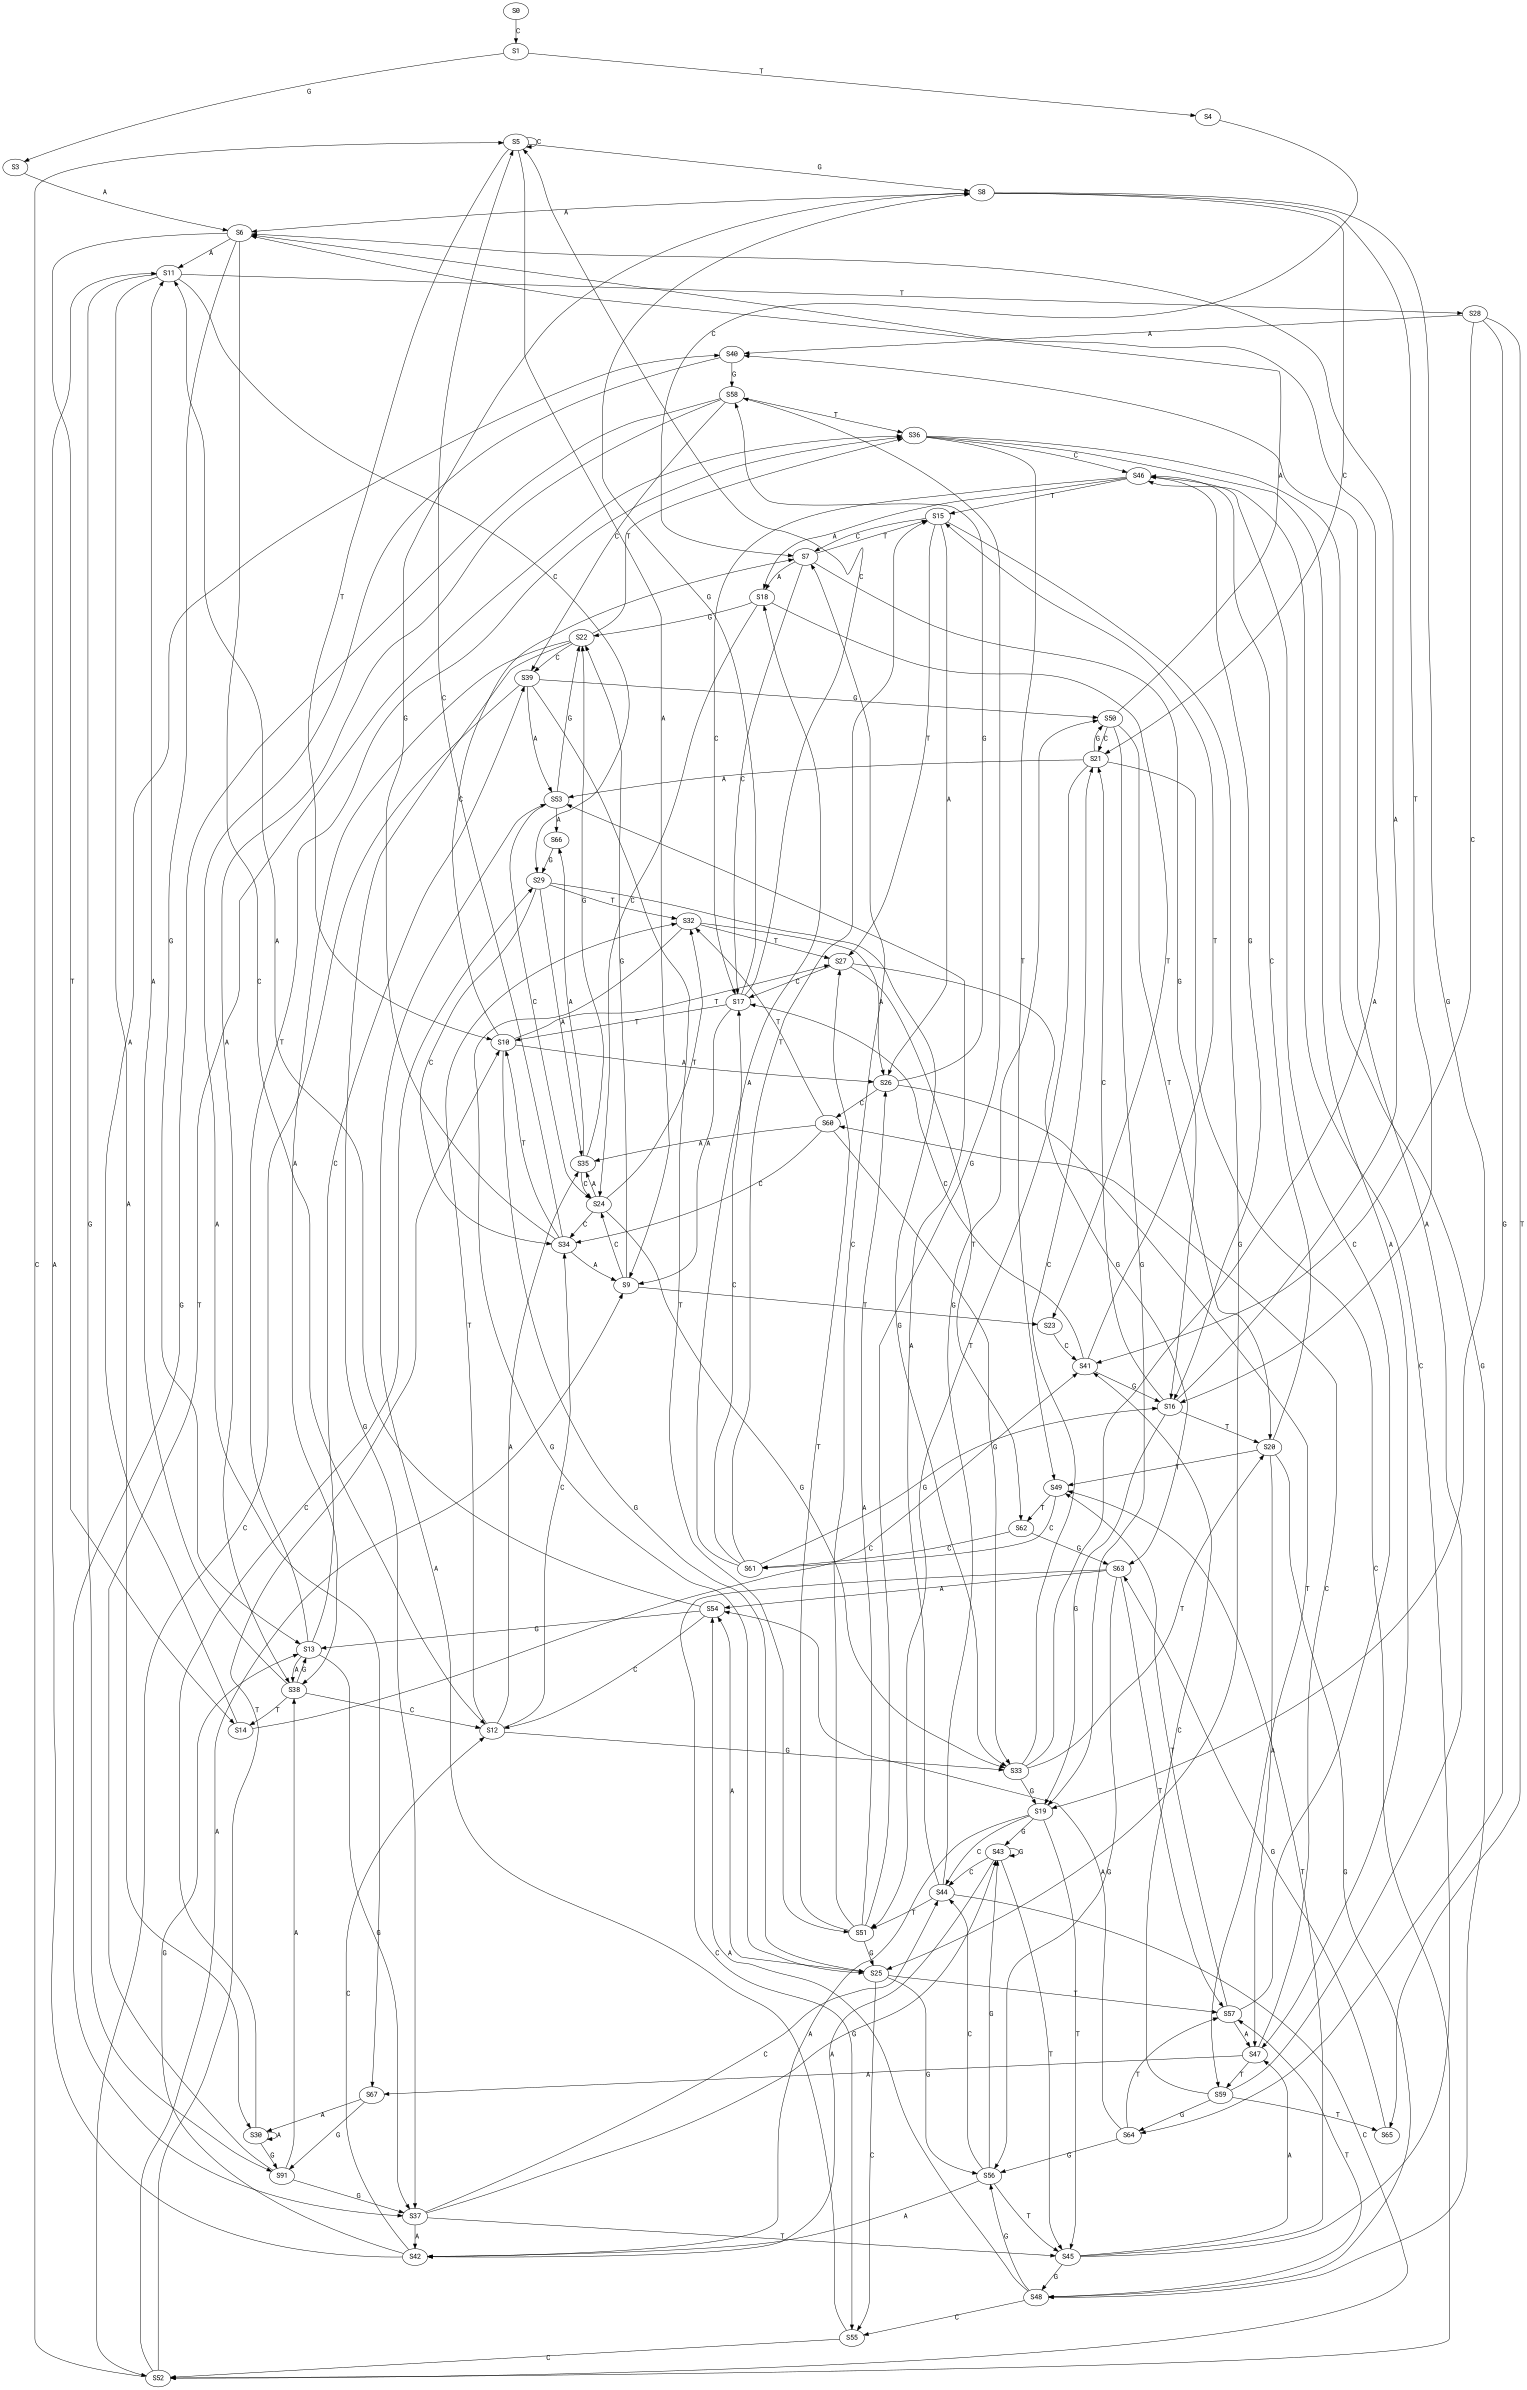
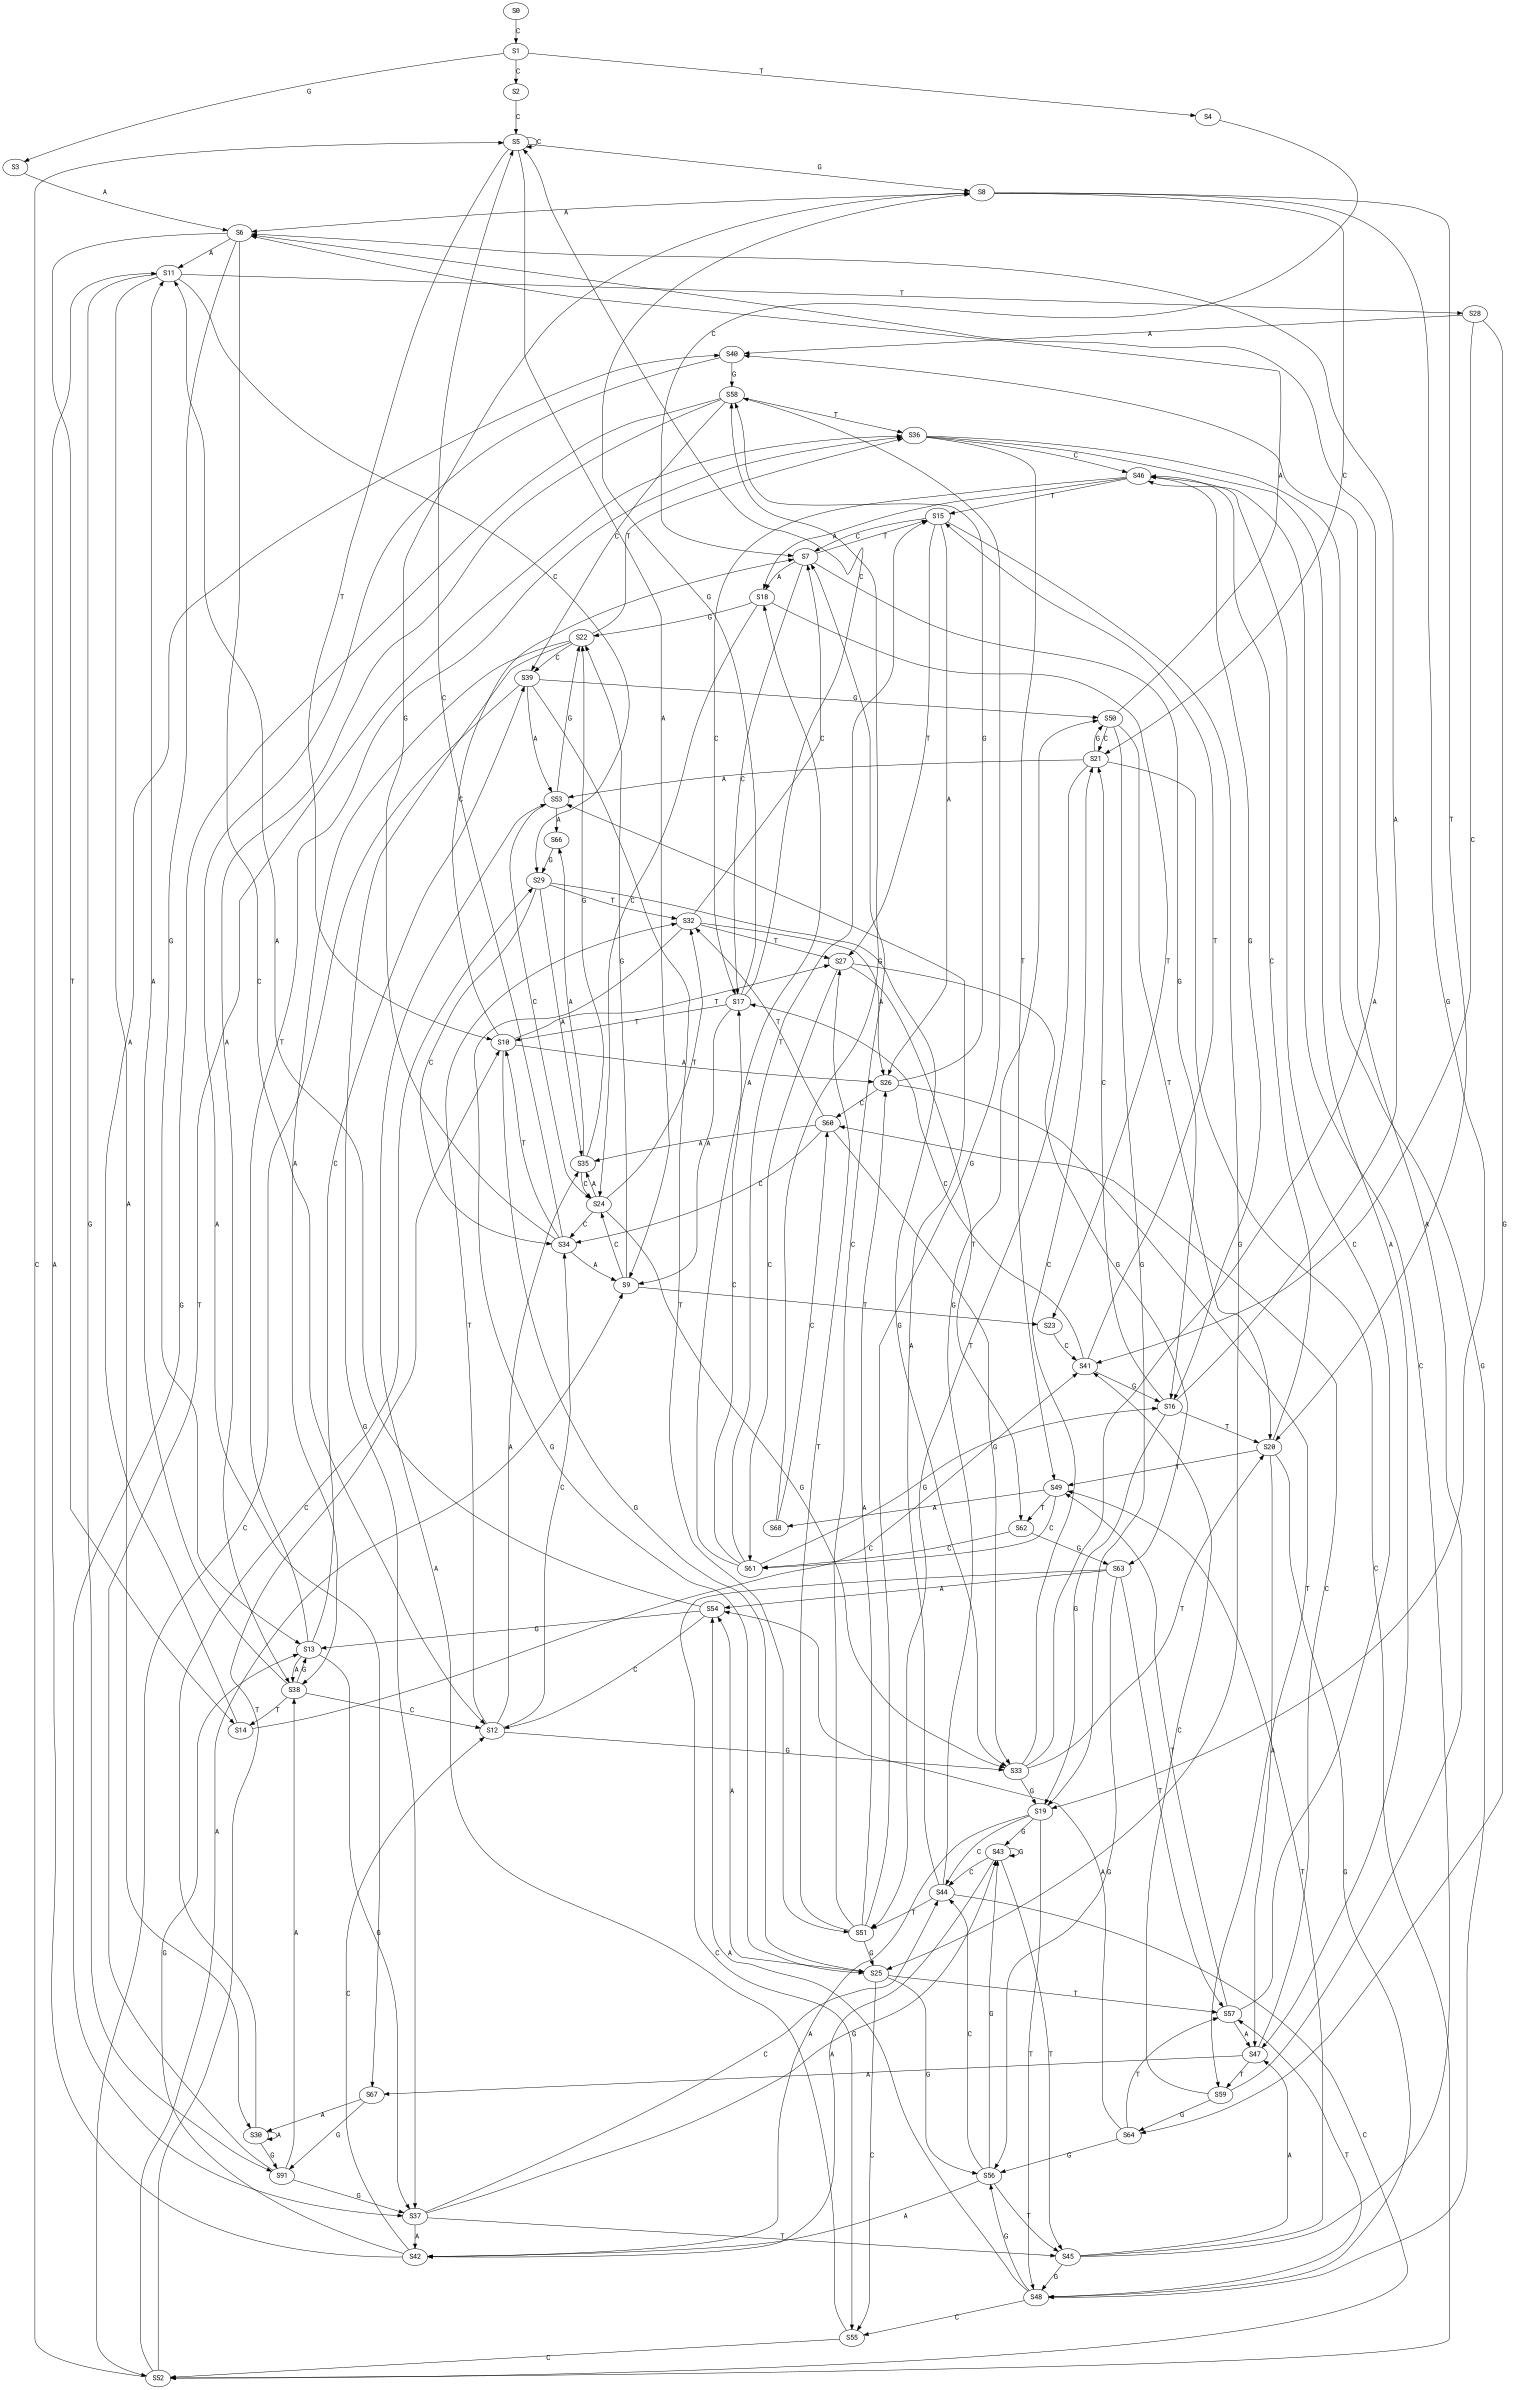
node "S2": added
edge "S8" -> "S16": now "S8" -> "S20"
edge "S32" -> "S7": added, label "C"
edge "S27" -> "S17": now "S27" -> "S61"
node "S68": added
edge "S19" -> "S45": now "S19" -> "S48"
node "S65": removed
